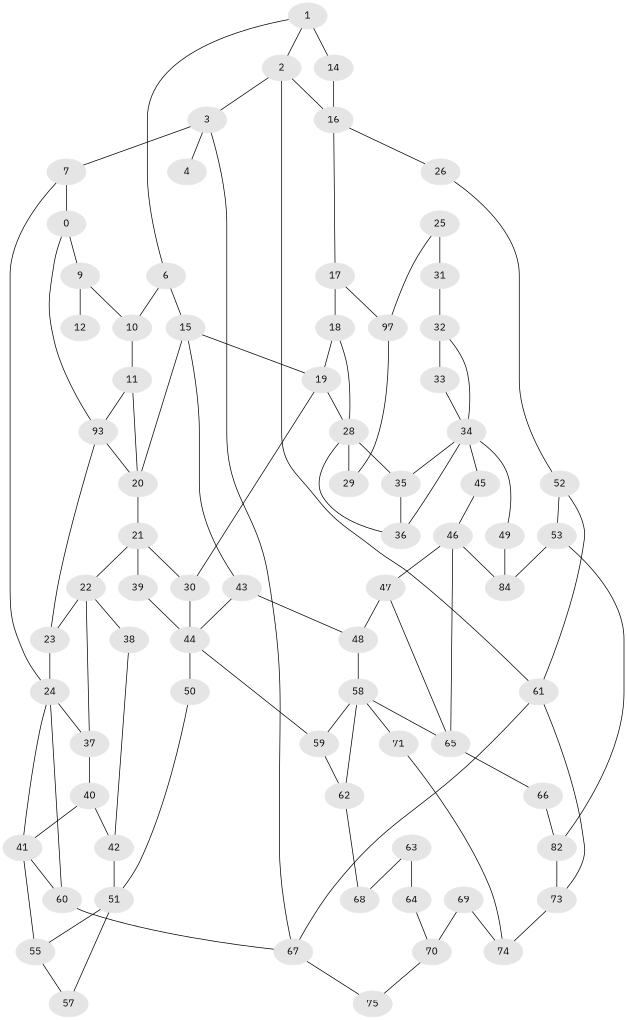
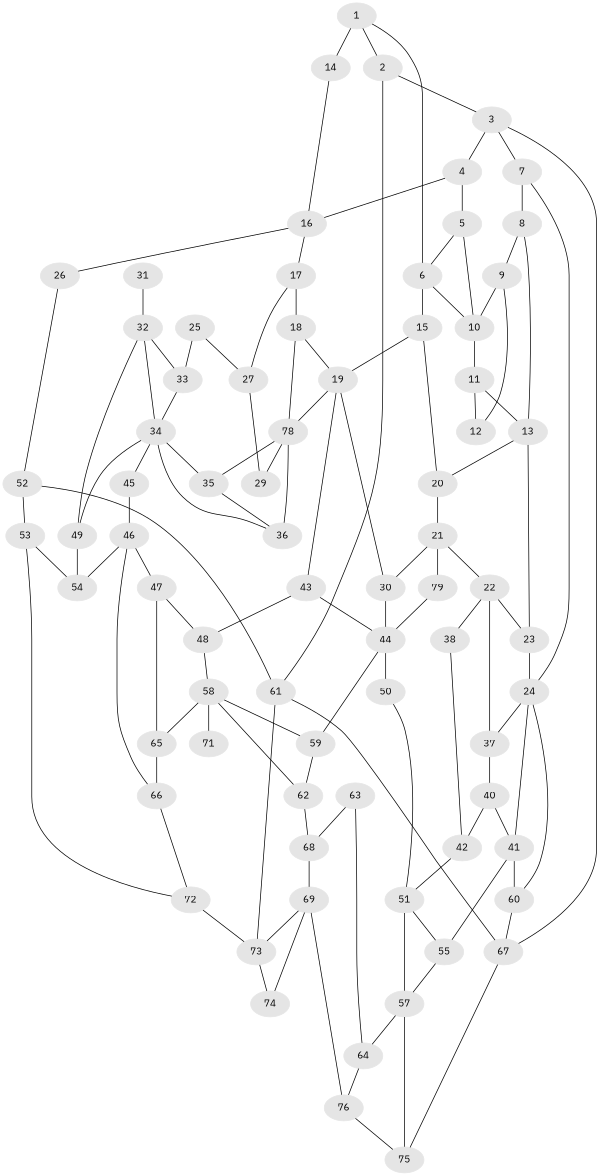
edge "2" -- "16": now "4" -- "16"
node "0": label "0" -> "8"
node "5": added
edge "25" -- "31": now "25" -- "33"
node "97": label "97" -> "27"
edge "32" -- "49": added
node "93": label "93" -> "13"
edge "11" -- "20": now "11" -- "12"
node "28": label "28" -> "78"
edge "15" -- "43": now "19" -- "43"
node "39": label "39" -> "79"
node "84": label "84" -> "54"
edge "46" -- "65": now "46" -- "66"
edge "71" -- "74": removed
node "82": label "82" -> "72"
edge "68" -- "69": added
edge "69" -- "73": added
node "70": label "70" -> "76"
edge "57" -- "64": added
edge "57" -- "75": added
